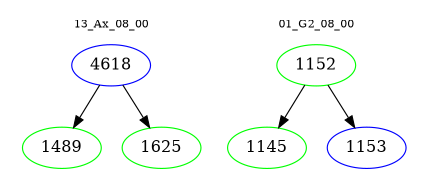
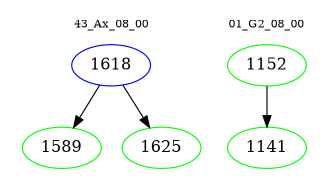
cluster "13_Ax_08_00": label "13_Ax_08_00" -> "43_Ax_08_00"
node "4618": label "4618" -> "1618"
node "1489": label "1489" -> "1589"
node "1145": label "1145" -> "1141"
node "1153": removed
